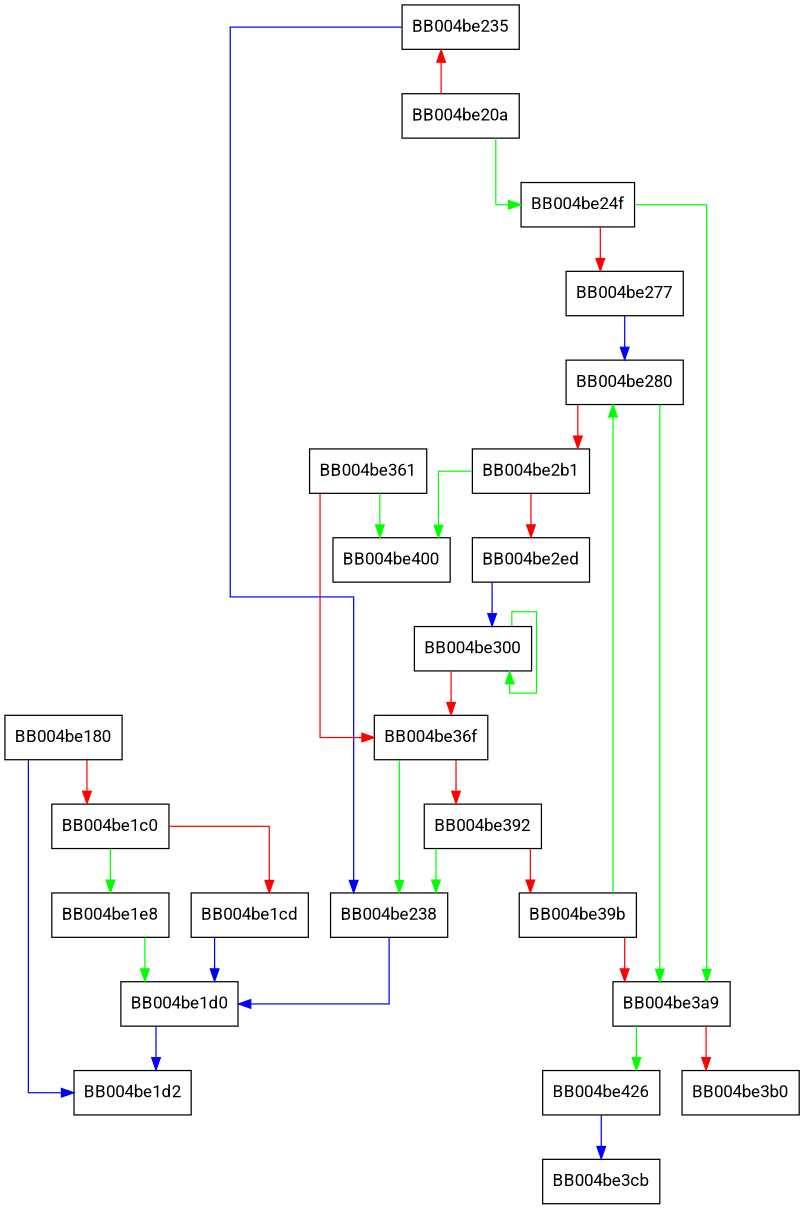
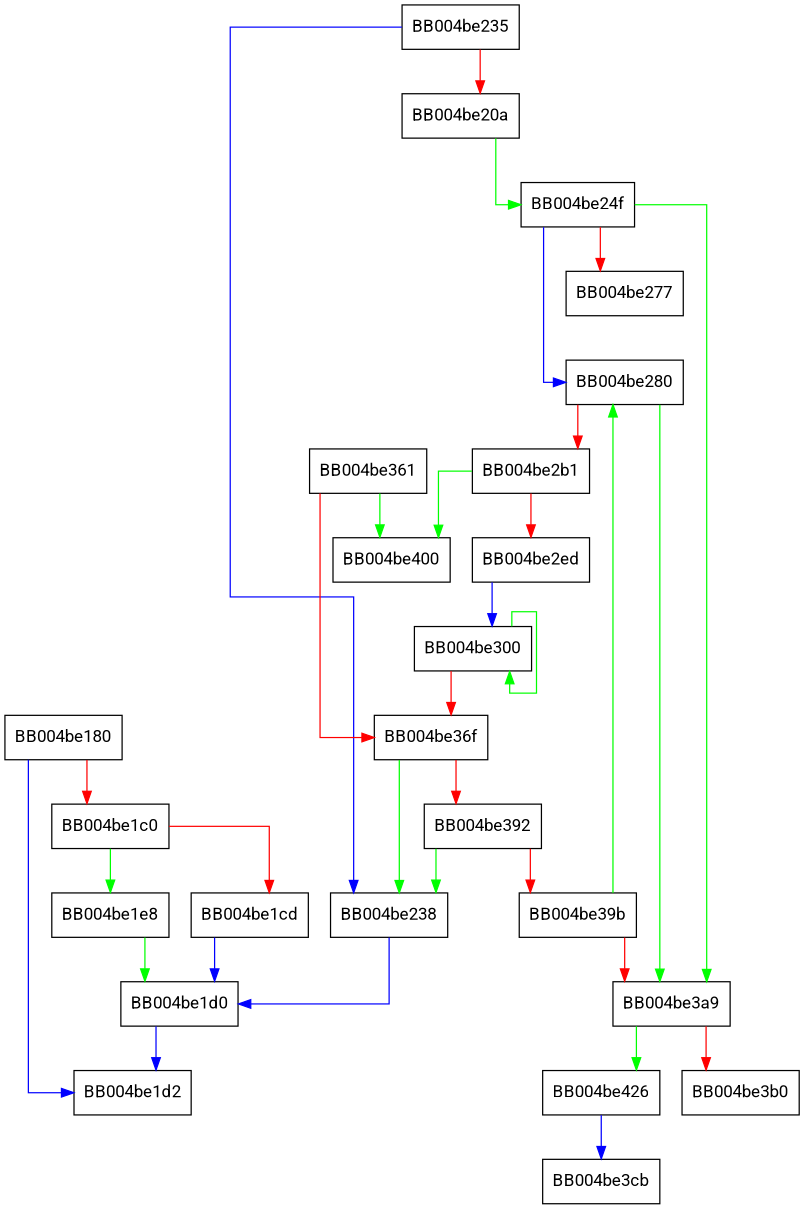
edge "BB004be20a" -> "BB004be235": reversed
edge "BB004be277" -> "BB004be280": now "BB004be24f" -> "BB004be280"
